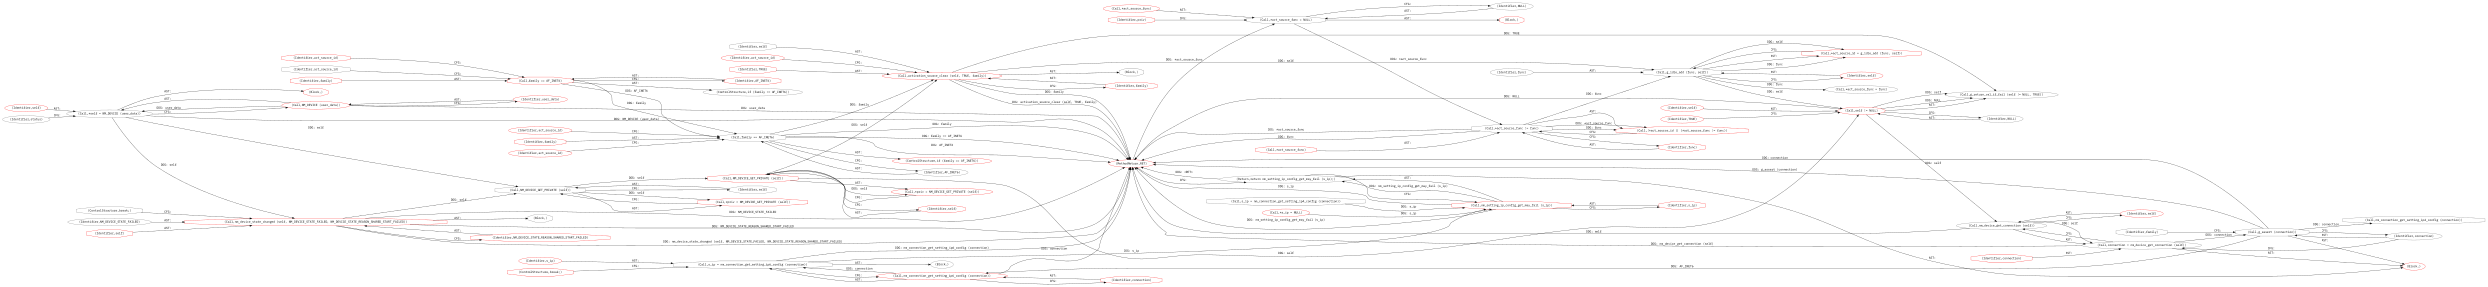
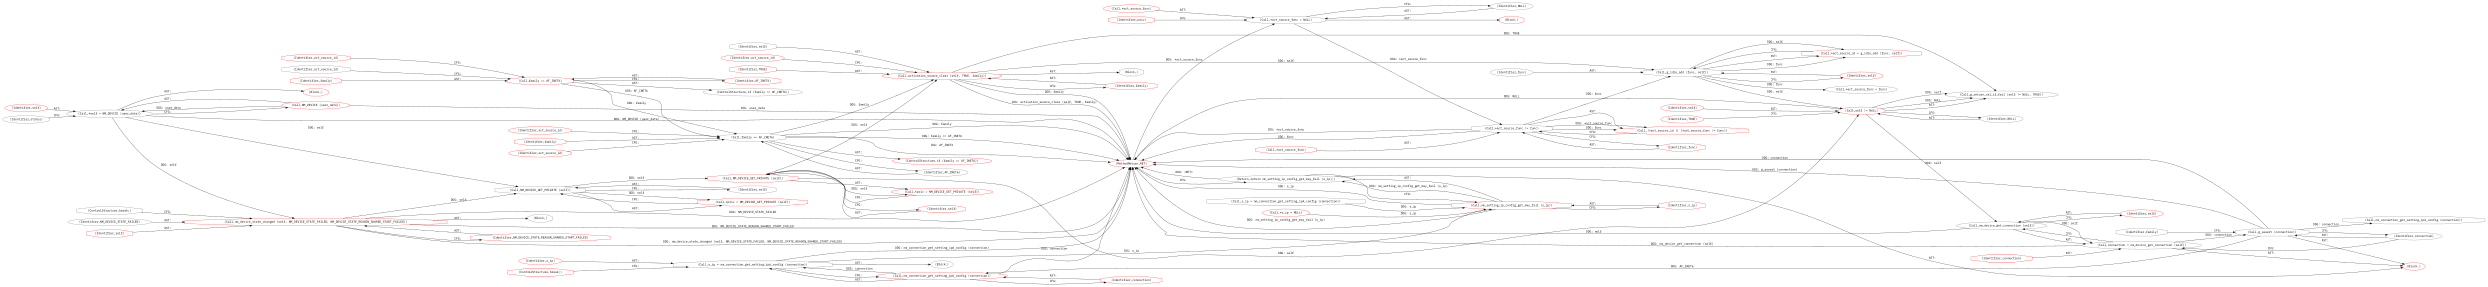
node "(Identifier,user_data)": removed
